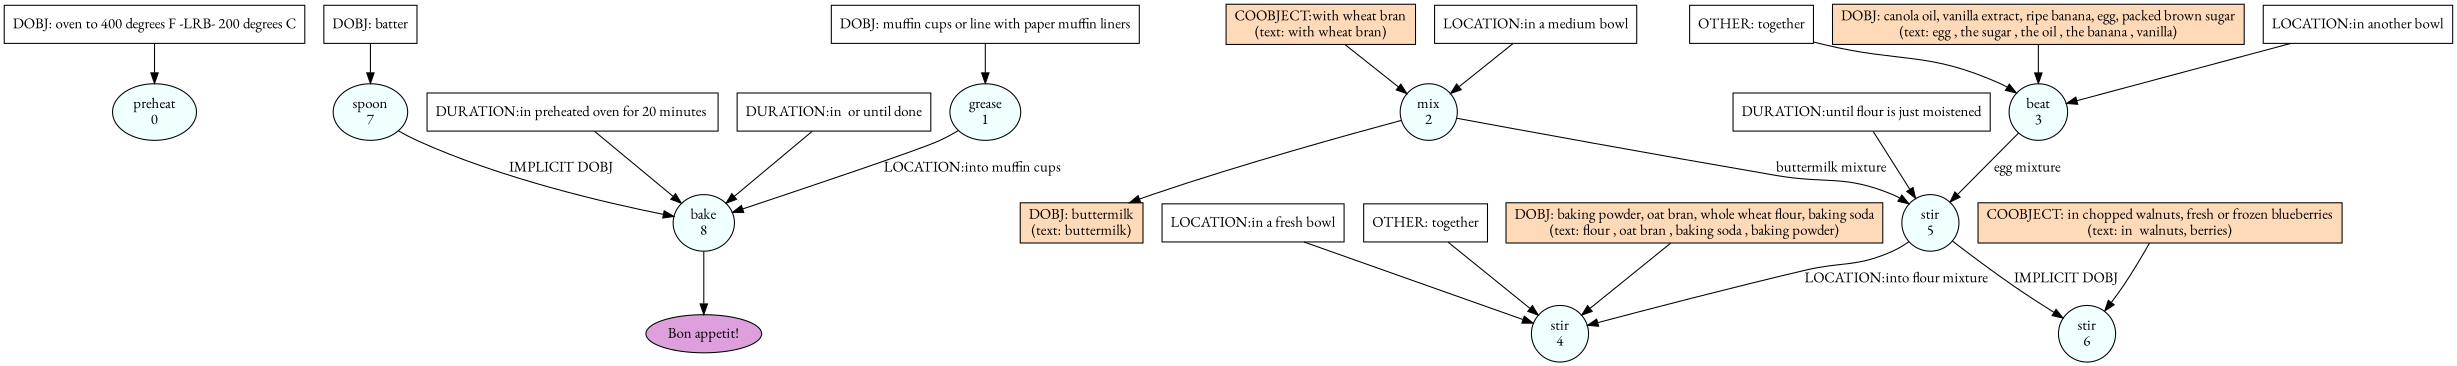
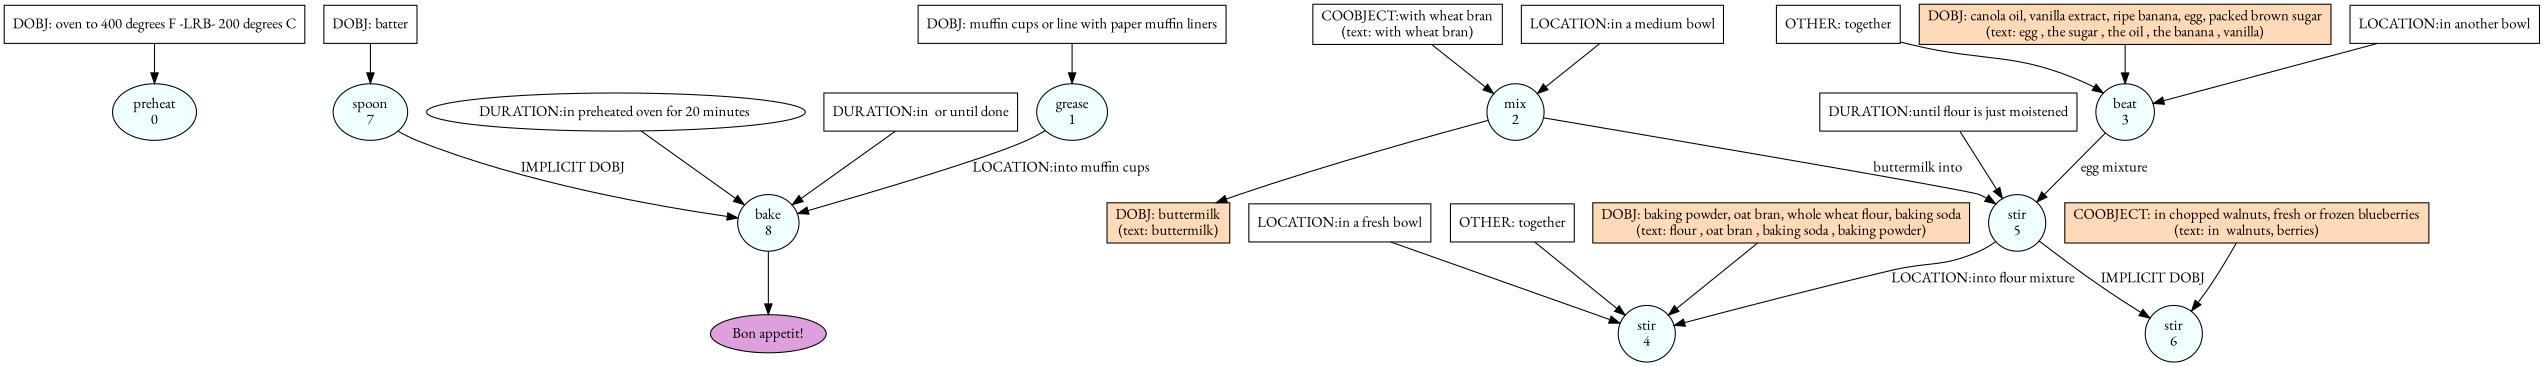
node "COOBJECT:with wheat bran (text: with wheat bran)": fillcolor peachpuff -> white
node "DURATION:in preheated oven for 20 minutes": shape box -> ellipse
edge "mix 2" -> "stir 5": label "buttermilk mixture" -> "buttermilk into"
